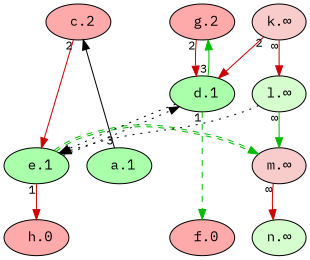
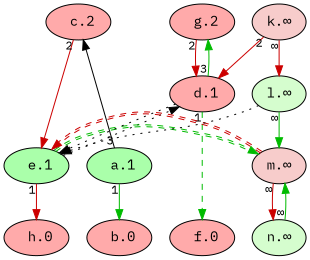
node "d.1": fillcolor #aaffaa -> #ffaaaa
edge "m.∞" -> "e.1": added
edge "n.∞" -> "m.∞": added
node "b.0": added
